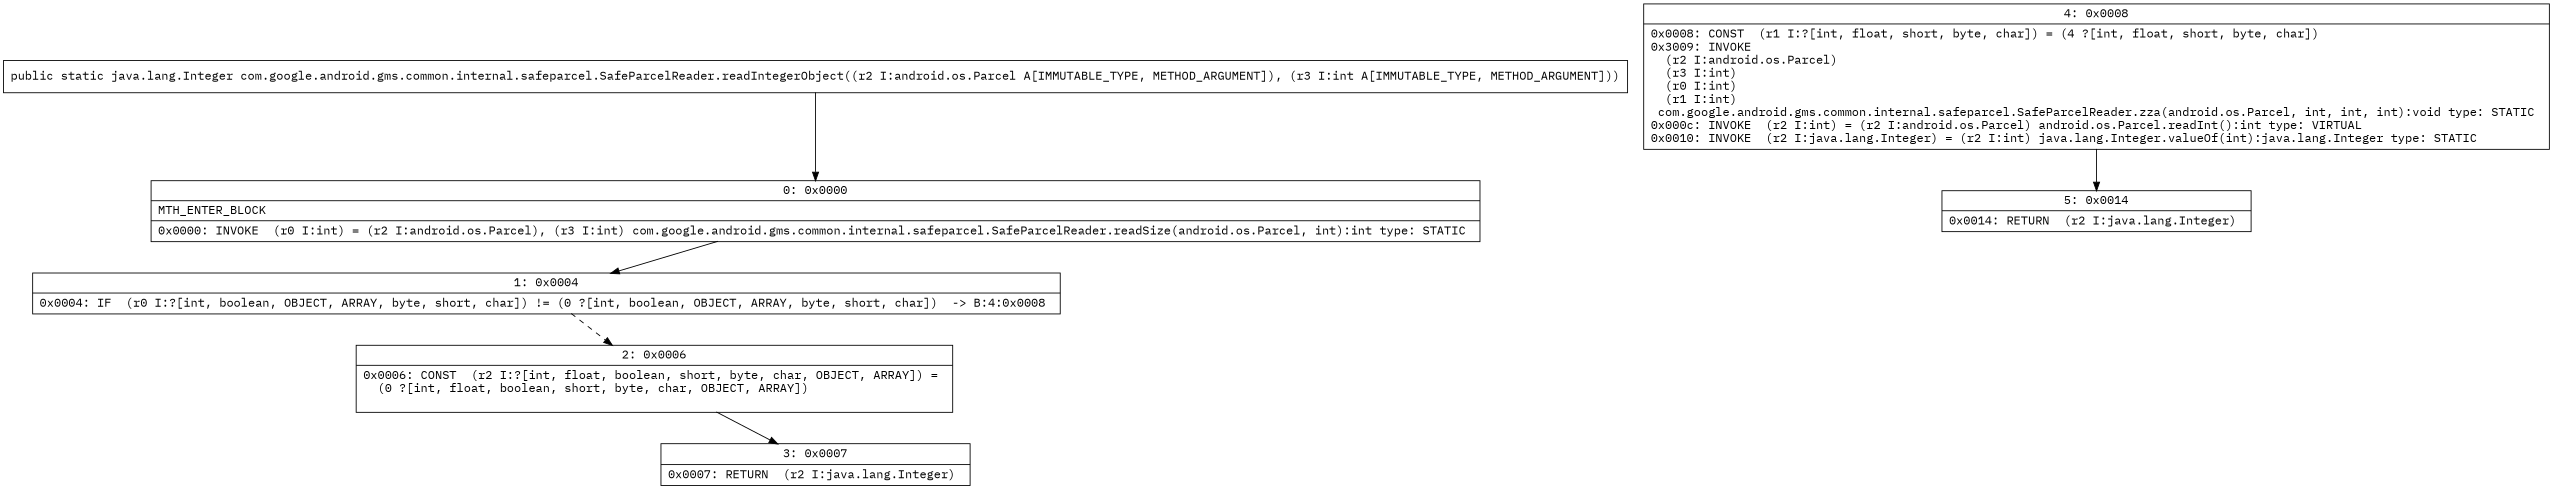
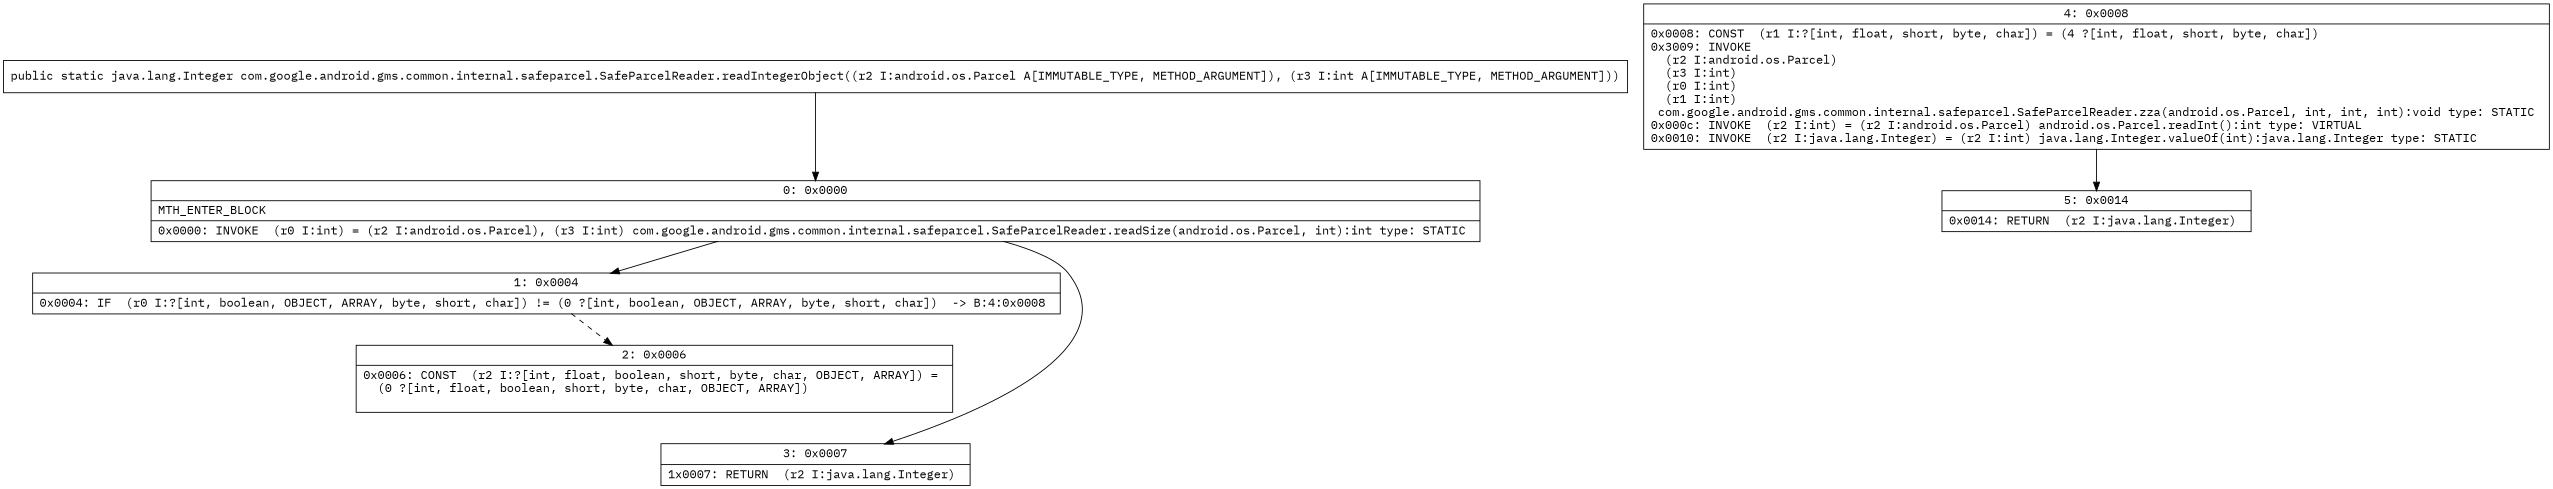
edge "2: 0x0006" -> "3: 0x0007": now "0: 0x0000" -> "3: 0x0007"
node "3: 0x0007": text "0x0007: RETURN  (r2 I:java.lang.Integer)" -> "1x0007: RETURN  (r2 I:java.lang.Integer)"
